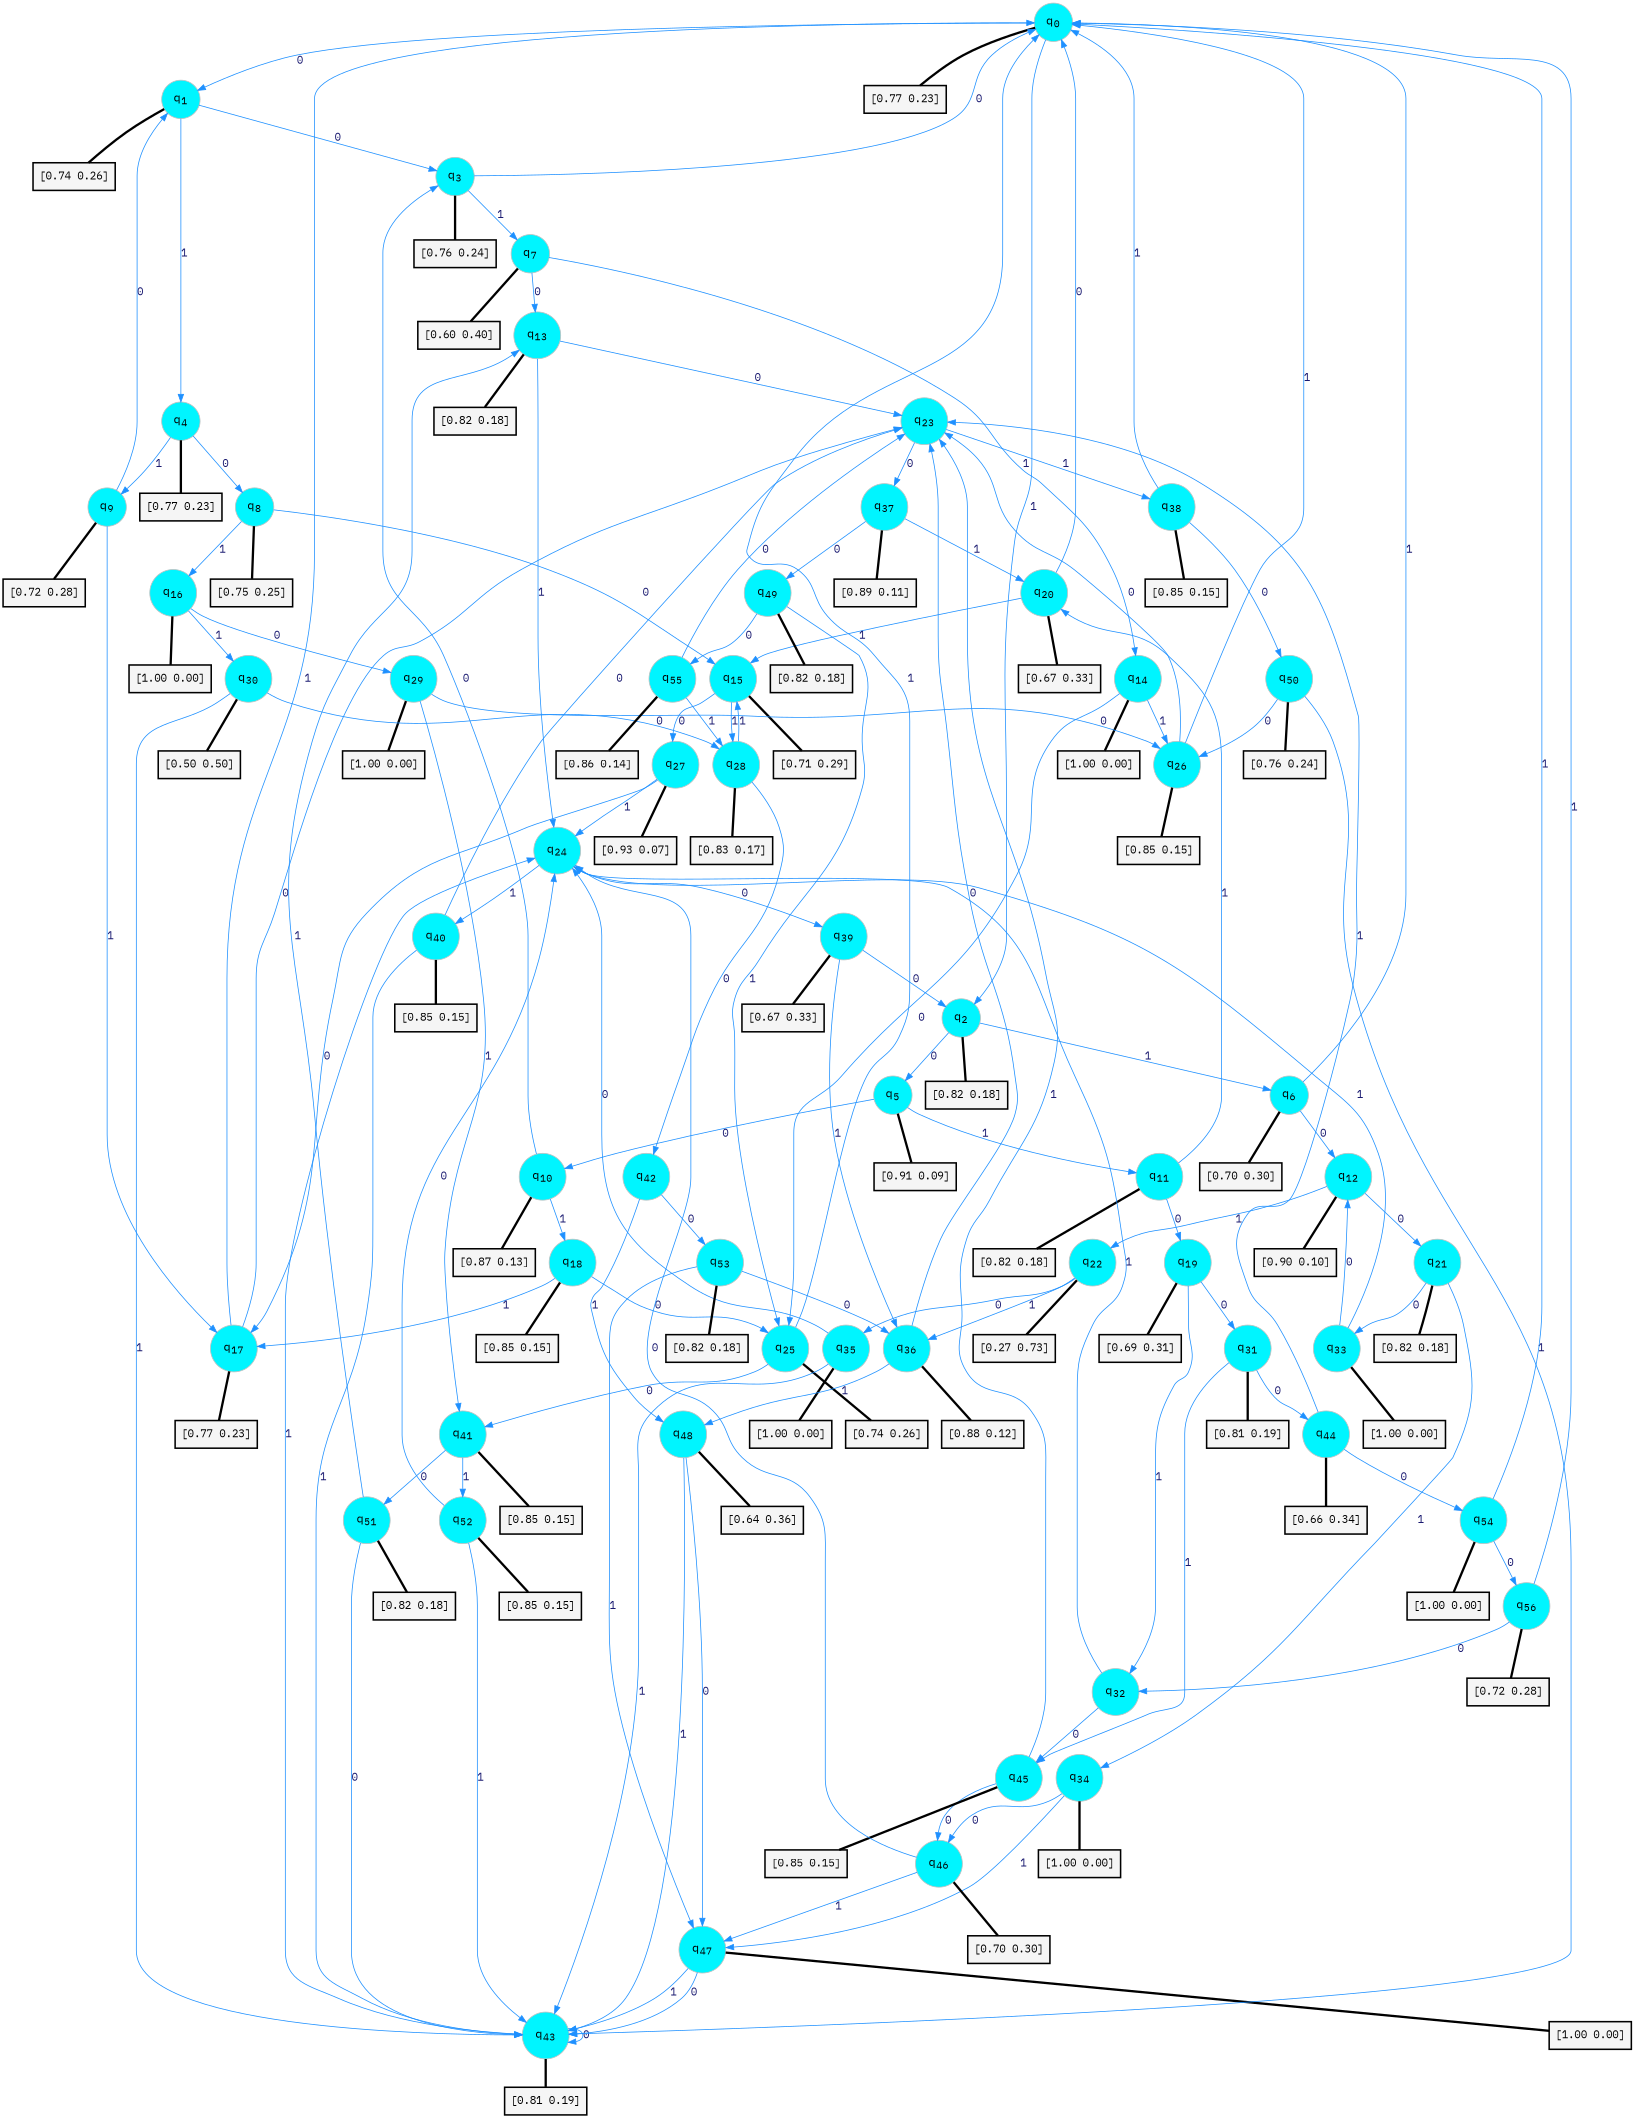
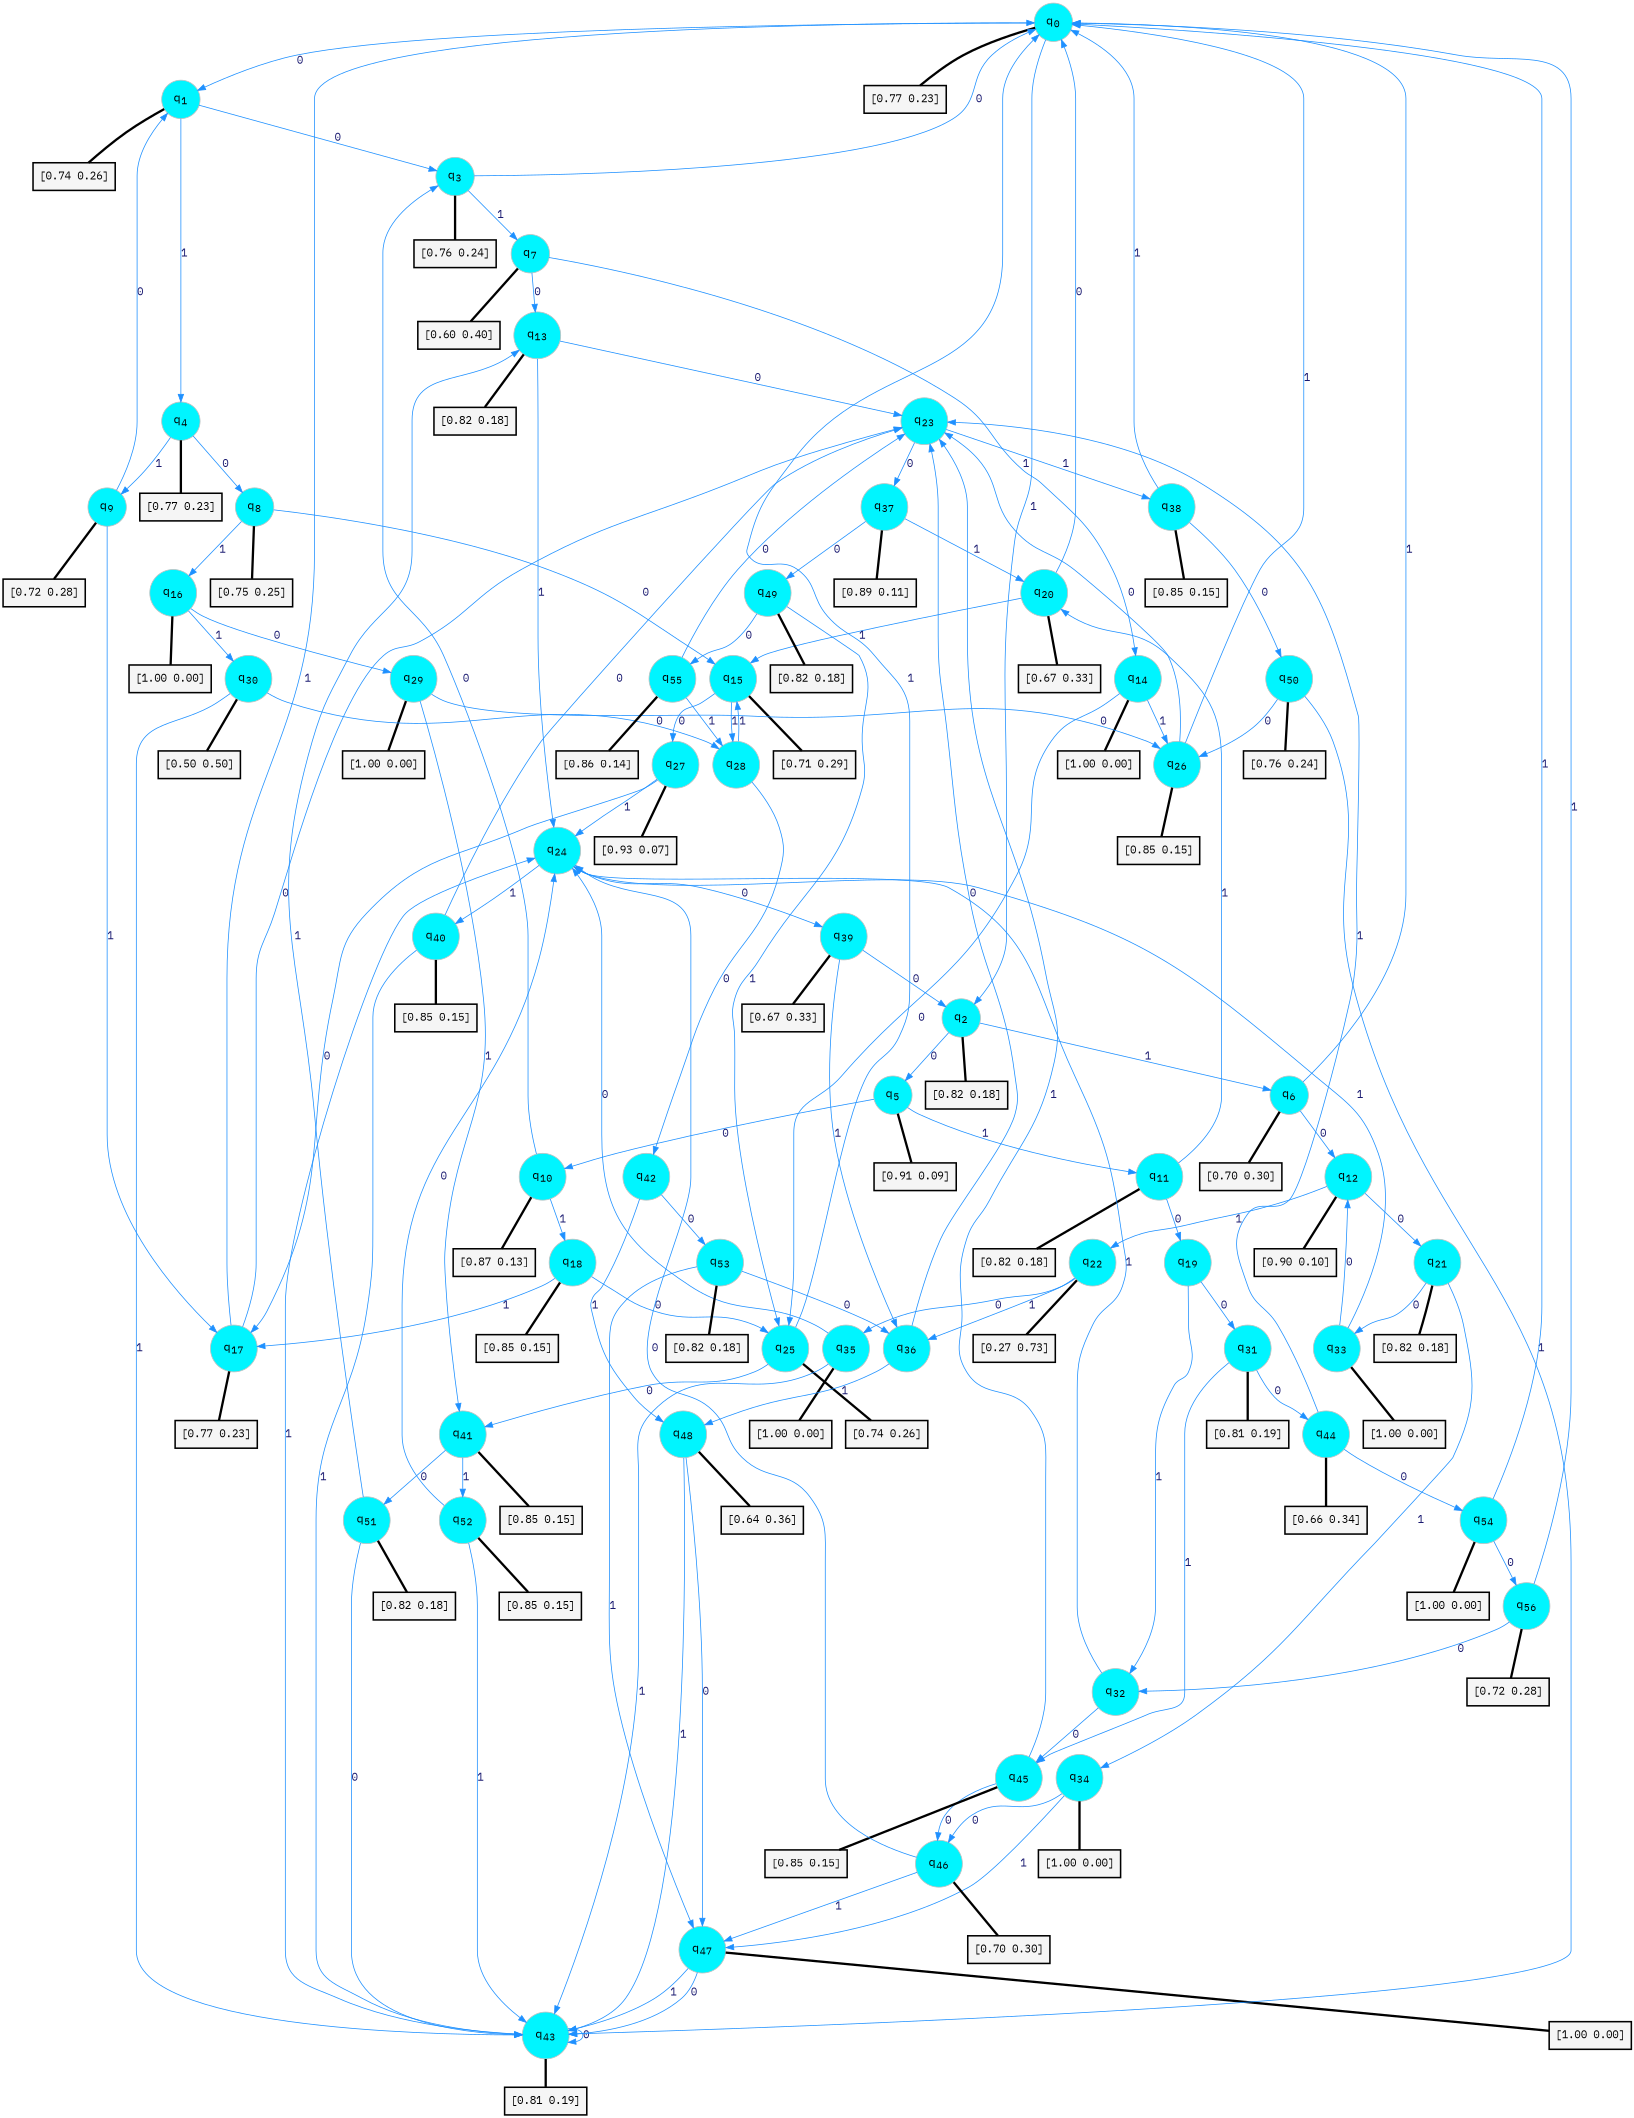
node "[0.83 0.17]": removed
node "[0.69 0.31]": removed
node "[0.88 0.12]": removed
